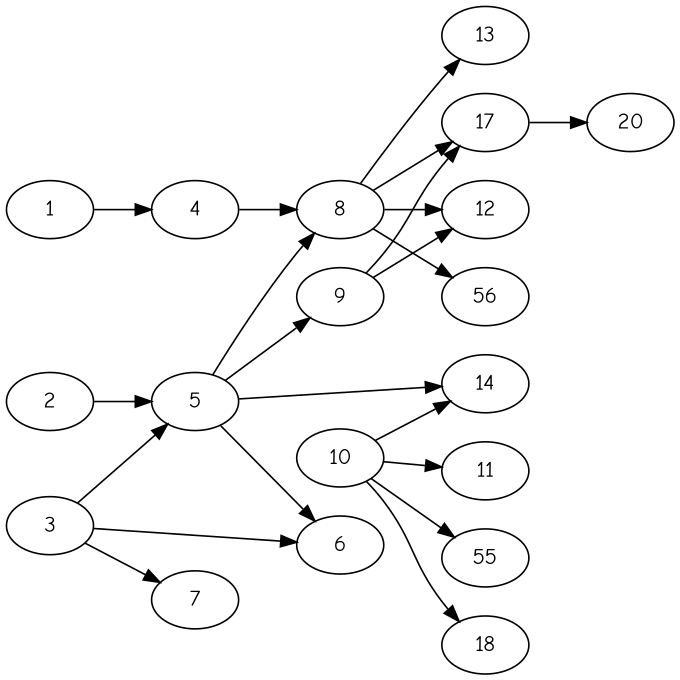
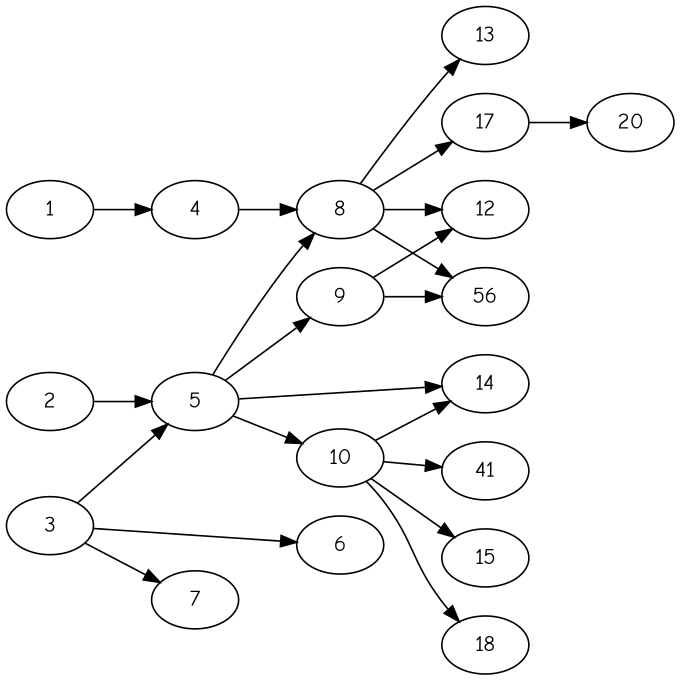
edge "9" -> "17": now "9" -> "56"
edge "5" -> "6": now "5" -> "10"
node "11": label "11" -> "41"
node "55": label "55" -> "15"
